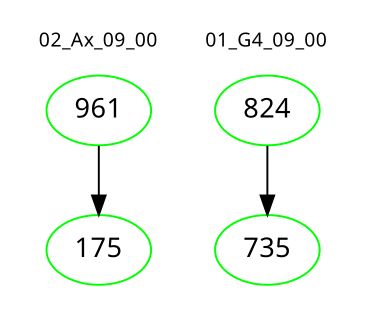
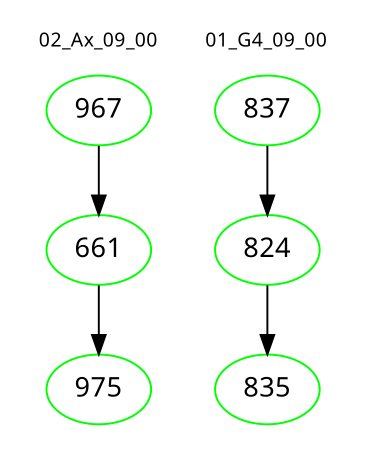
node "967": added
node "961": label "961" -> "661"
node "837": added
node "175": label "175" -> "975"
node "735": label "735" -> "835"
